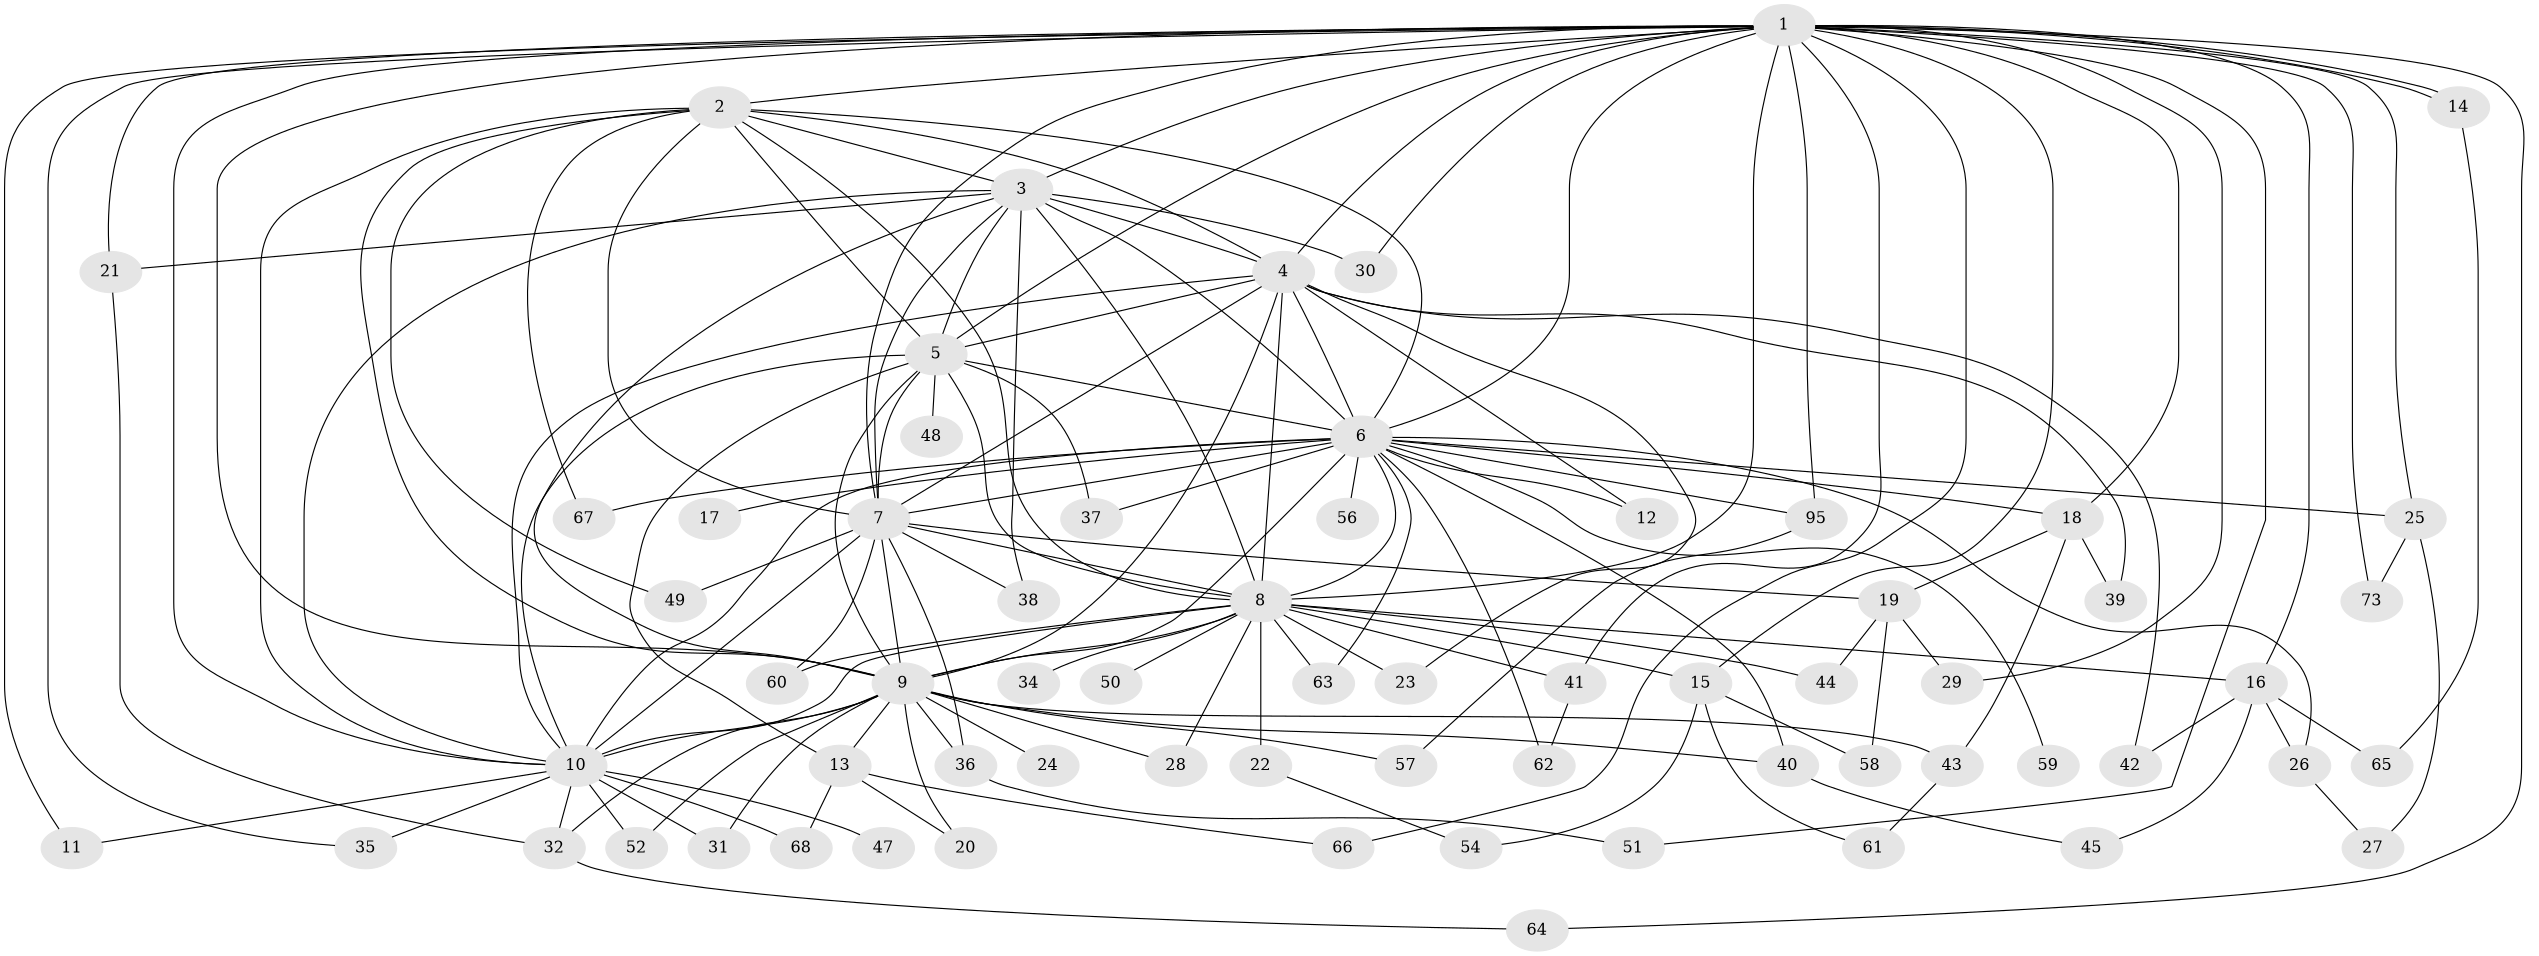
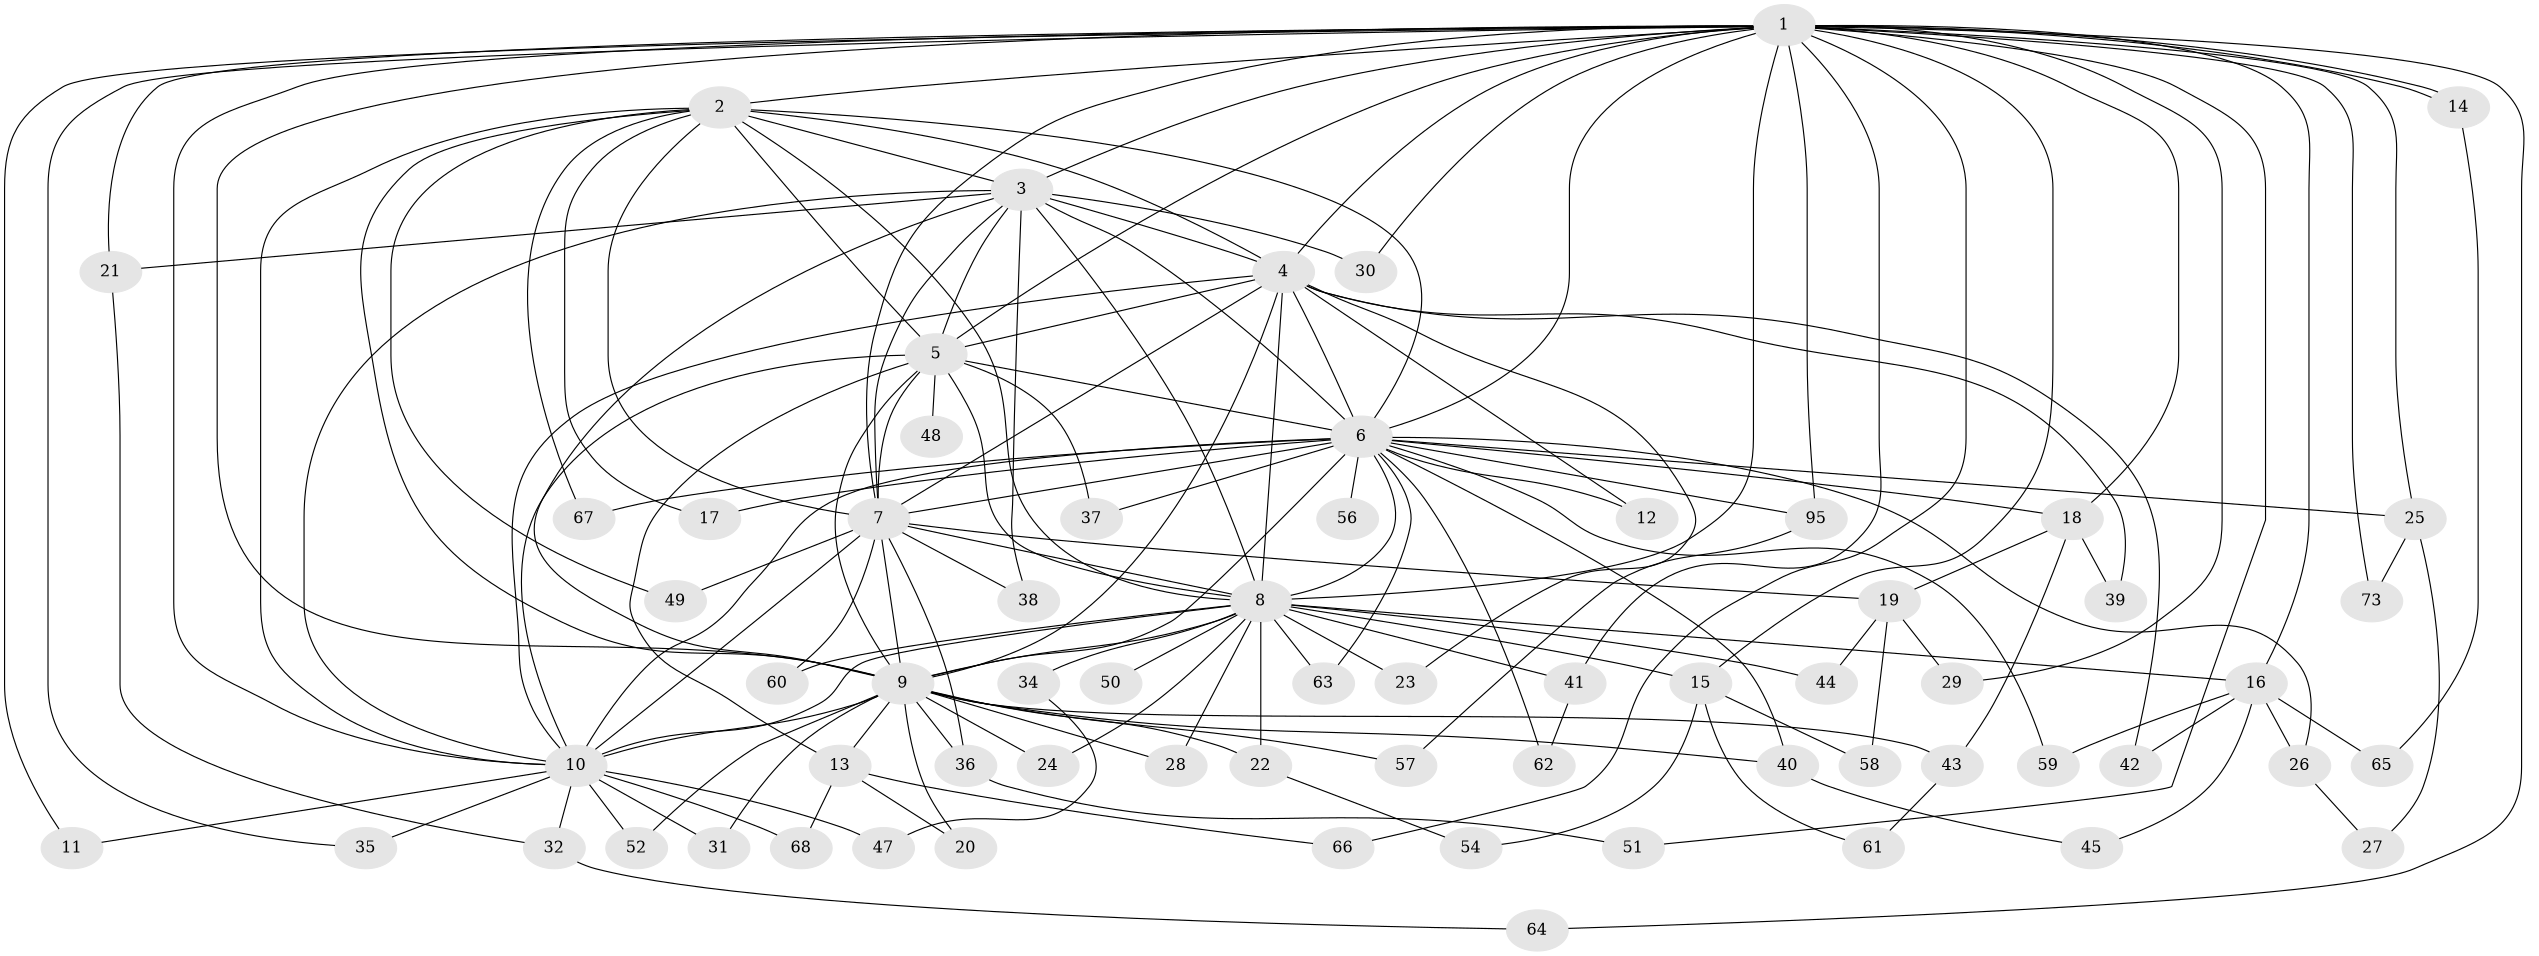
edge "2" -- "17": added
edge "8" -- "24": added
edge "16" -- "59": added
edge "9" -- "32": now "9" -- "22"
edge "34" -- "47": added
